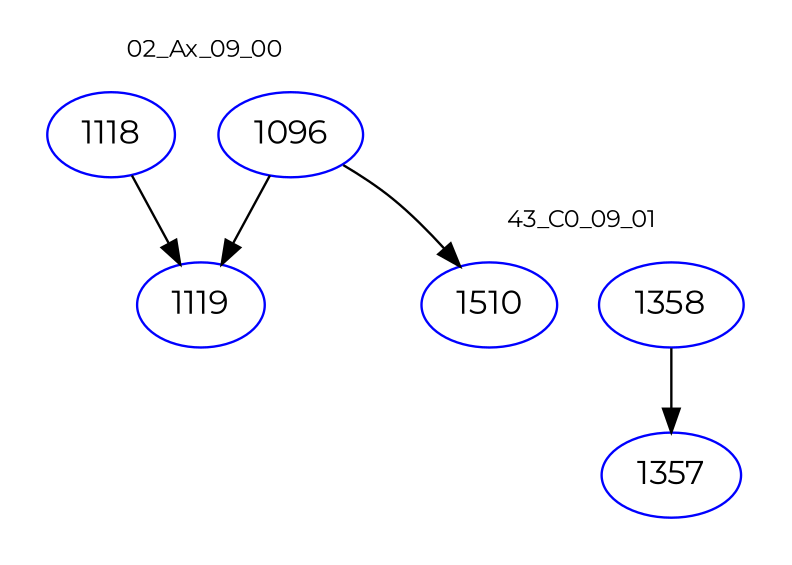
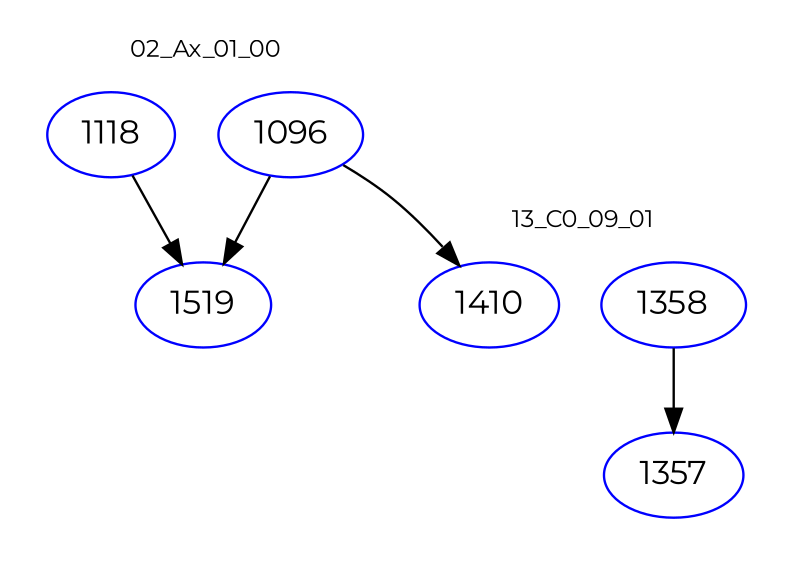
cluster "02_Ax_09_00": label "02_Ax_09_00" -> "02_Ax_01_00"
cluster "43_C0_09_01": label "43_C0_09_01" -> "13_C0_09_01"
node "1119": label "1119" -> "1519"
node "1510": label "1510" -> "1410"
